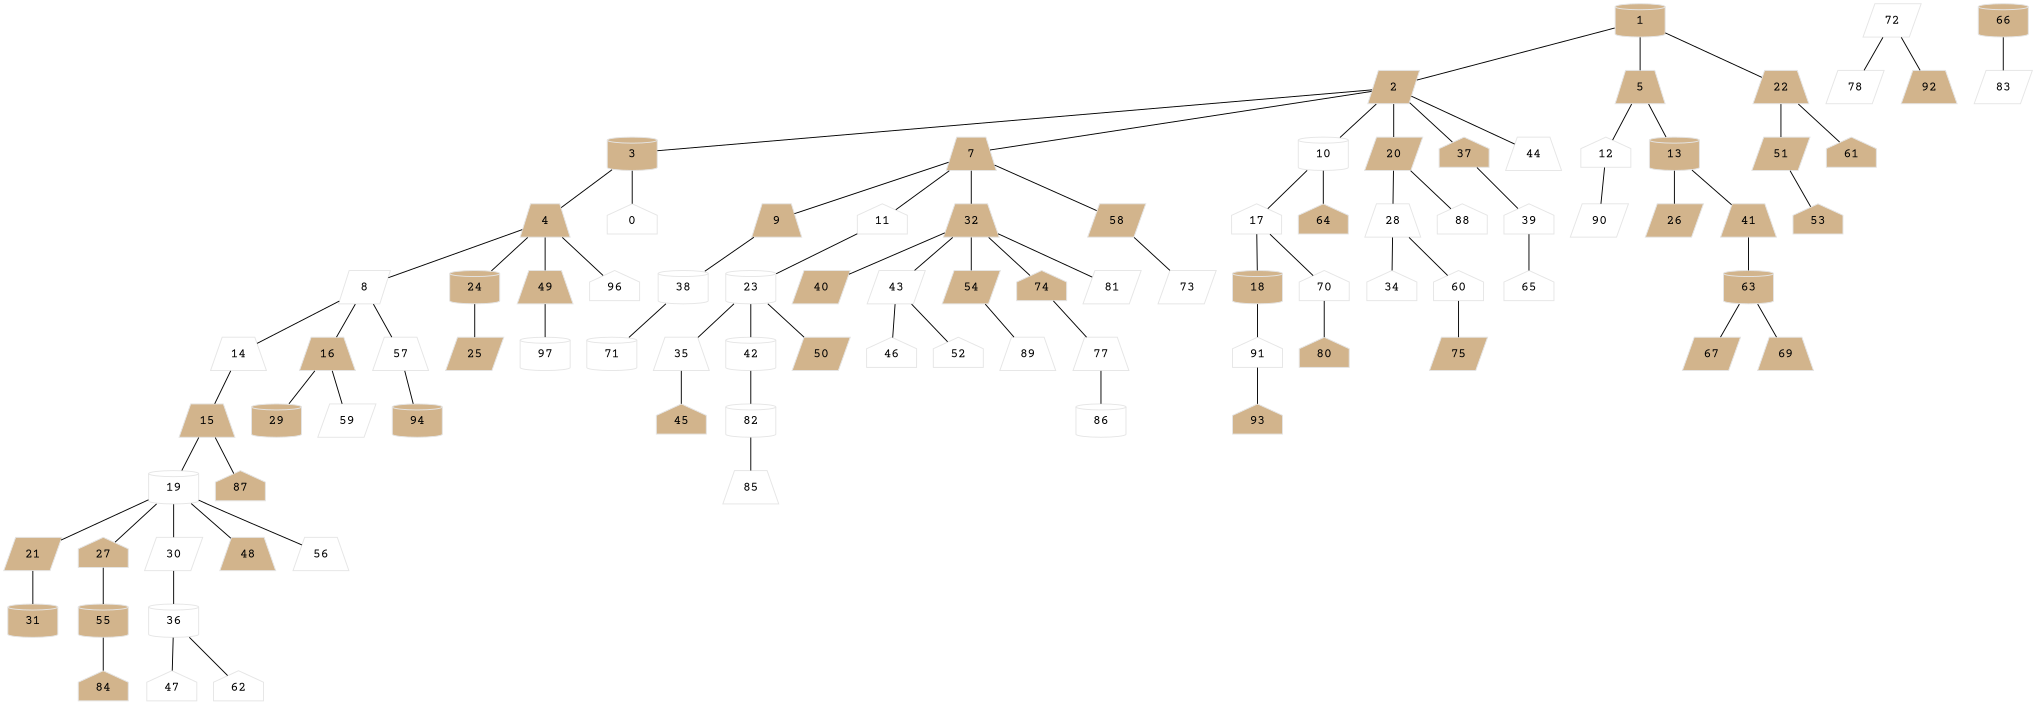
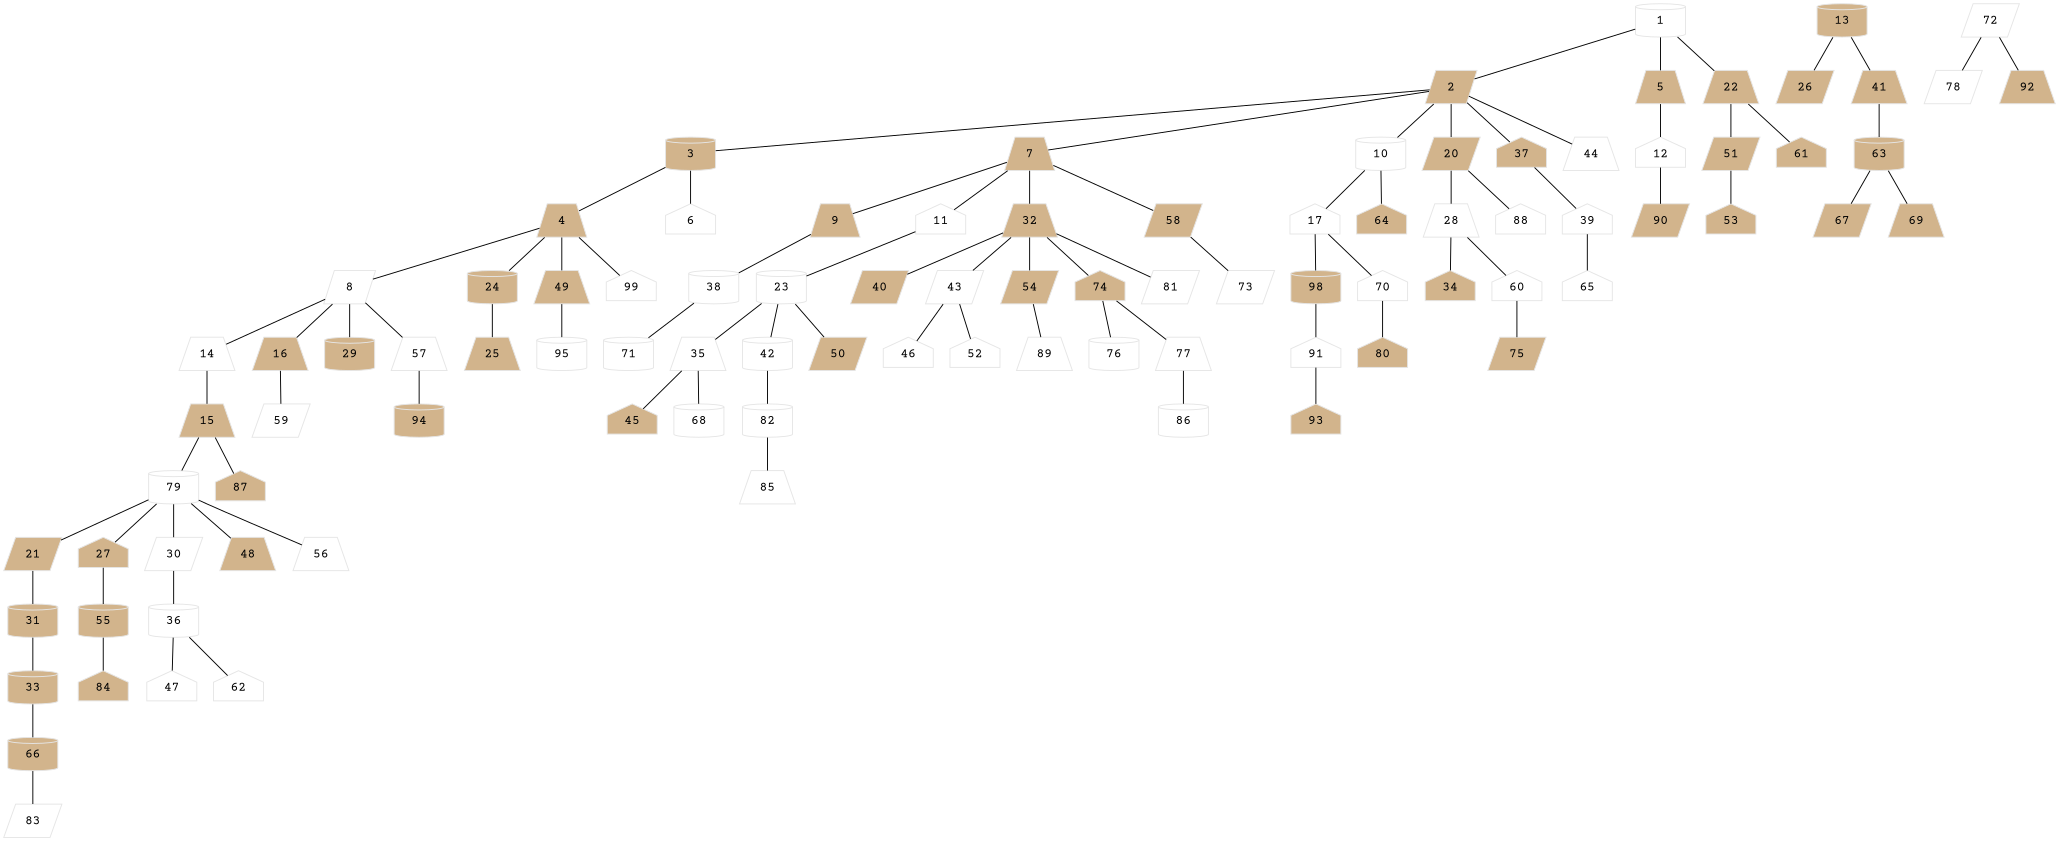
node "1": fillcolor tan -> white
edge "5" -- "13": removed
node "0": label "0" -> "6"
node "90": fillcolor white -> tan
node "96": label "96" -> "99"
node "18": label "18" -> "98"
node "34": fillcolor white -> tan
node "25": shape parallelogram -> trapezium
node "97": label "97" -> "95"
node "76": added
edge "16" -- "29": now "8" -- "29"
node "68": added
node "19": label "19" -> "79"
node "33": added
